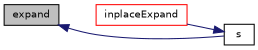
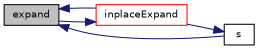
edge "inplaceExpand" -> "expand": added
edge "expand" -> "inplaceExpand": added
